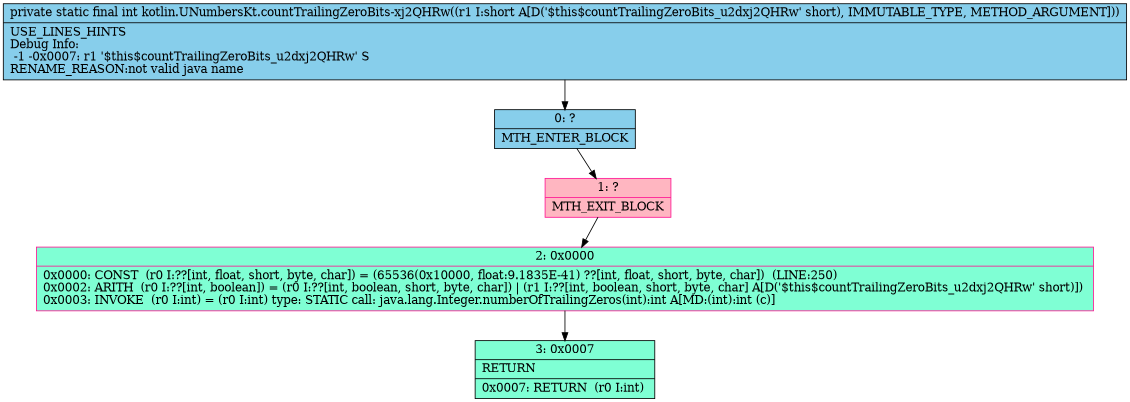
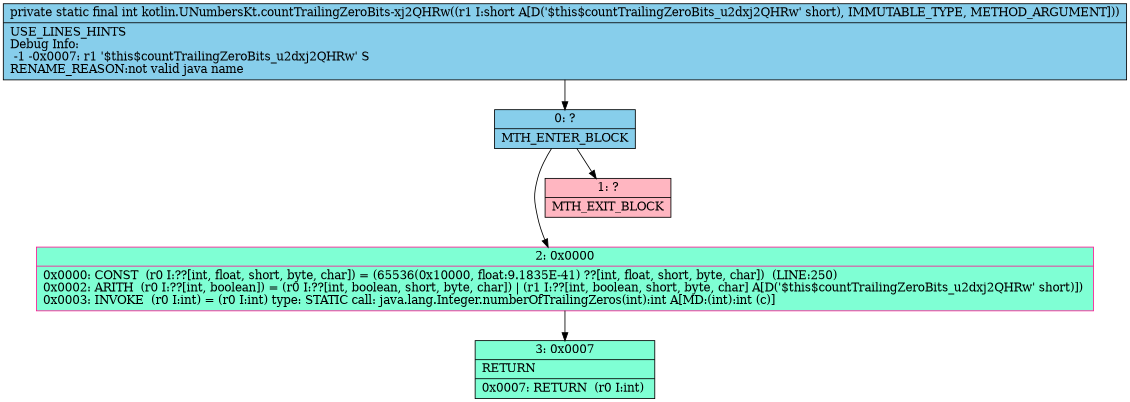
node "1: ?": color deeppink -> black
edge "1: ?" -> "2: 0x0000": now "0: ?" -> "2: 0x0000"
